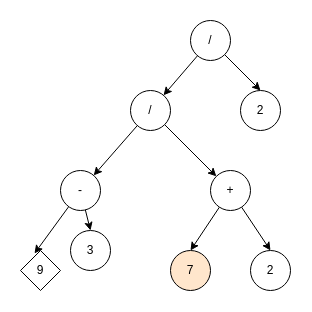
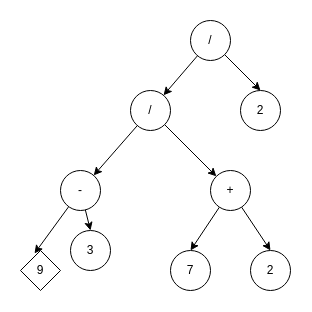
node "7": fillcolor #ffe6cc -> #ffffff
